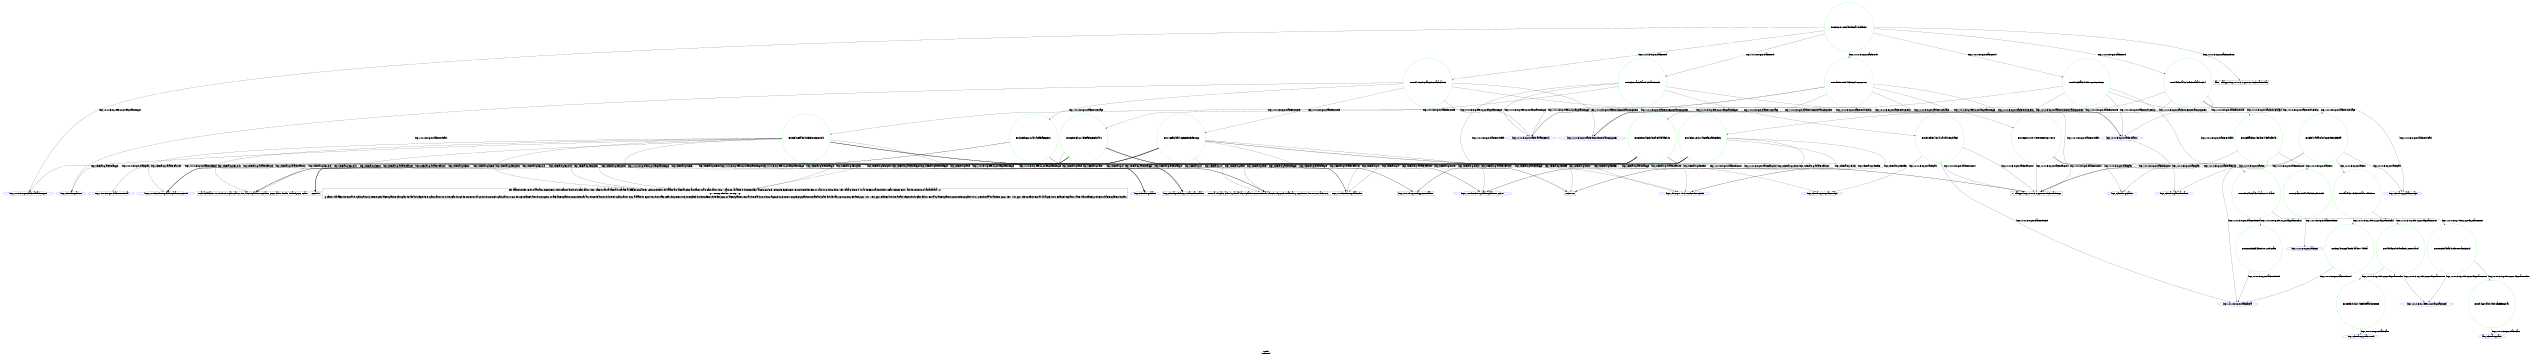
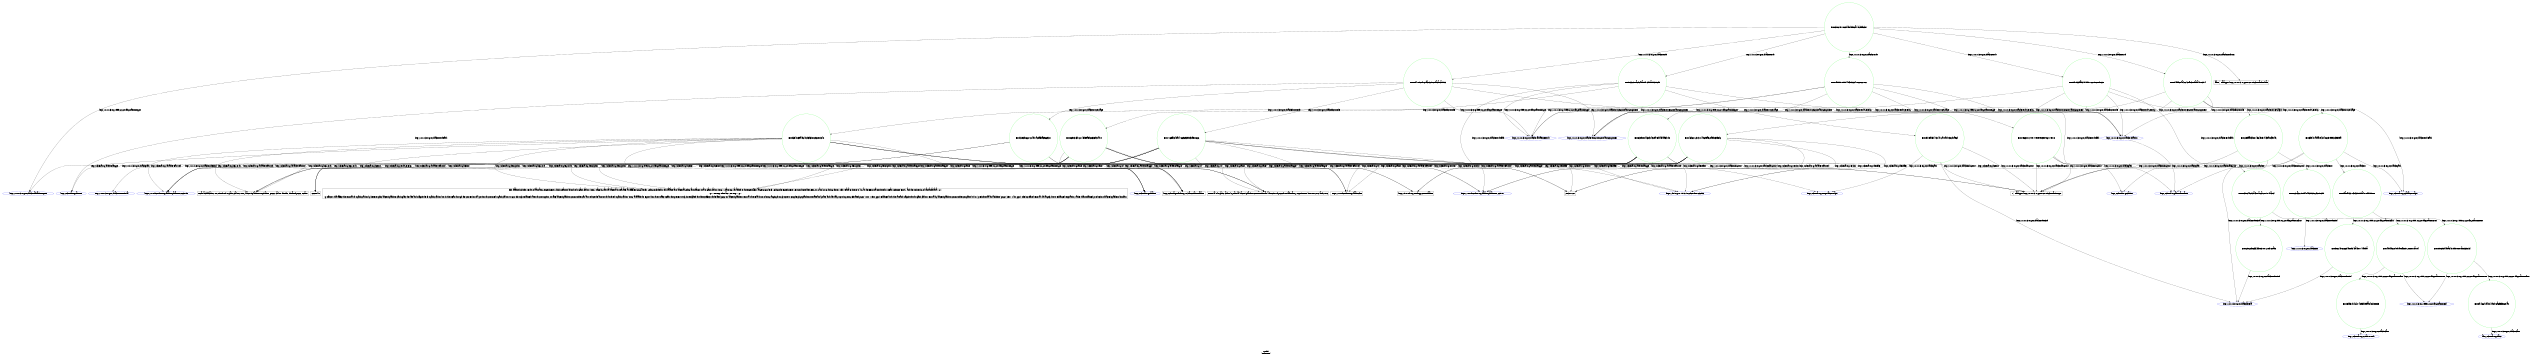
edge "B_:N7168ffb348ab4766969395d3df5006c6" -> "CC-BY-4.0": now "B_:N7168ffb348ab4766969395d3df5006c6" -> "http://schema.org/alternateName"
edge "B_:N69ebe0d463d3492ea75f1ba9baf6f1d8" -> "https://www.bco-dmo.org/dataset-parameter/665785": label "http://schema.org/variableMeasured" -> "http://schema.org/resultSeverity"
edge "B_:N46b6012373104b529fa828a5bc95f8f6" -> "https://www.bco-dmo.org/dataset/foo": label "http://schema.org/url" -> "http://schema.org/name"
